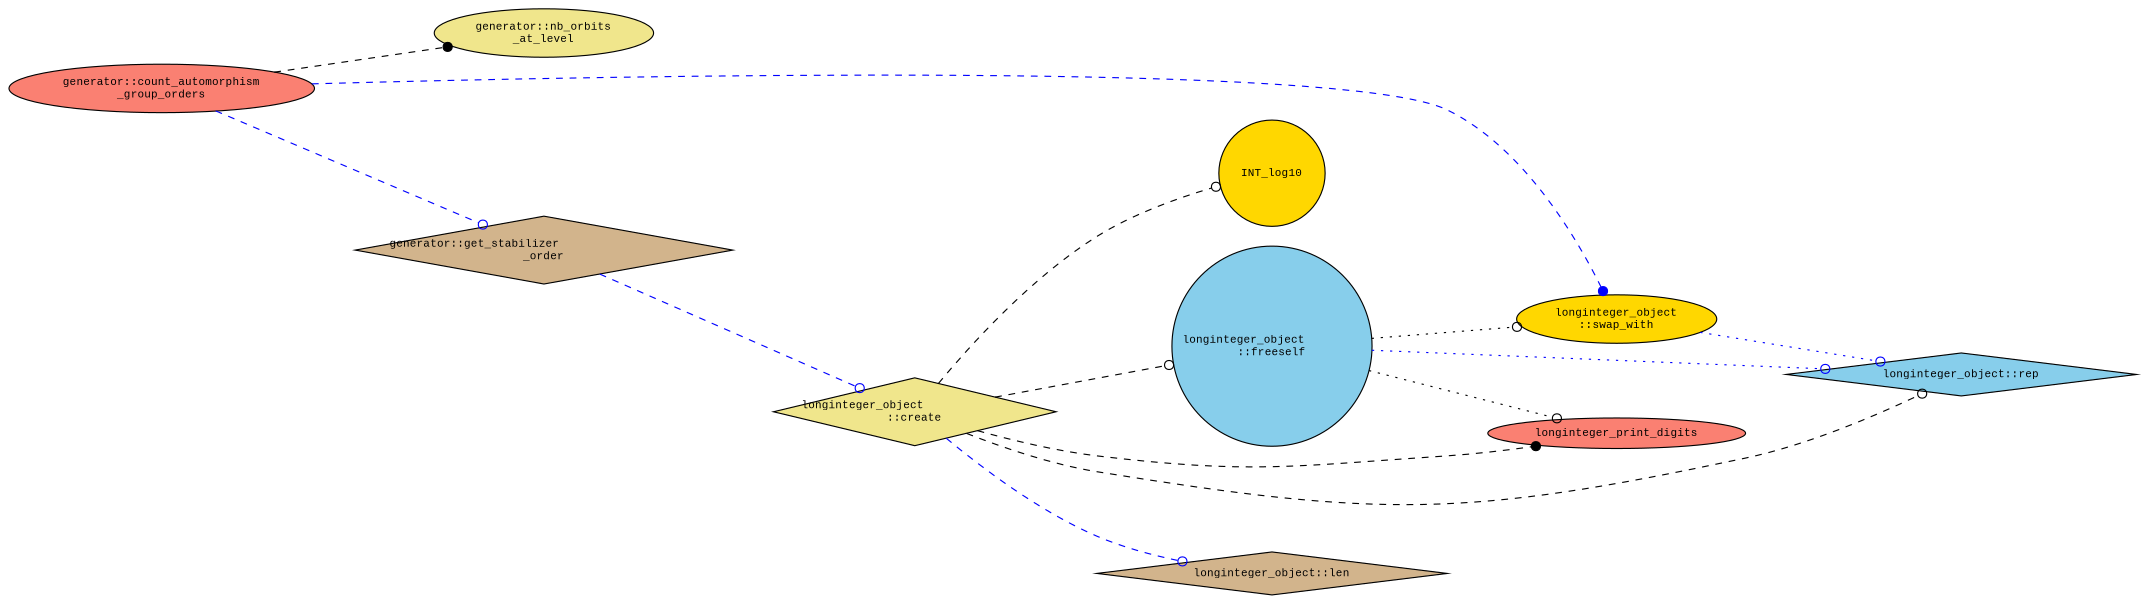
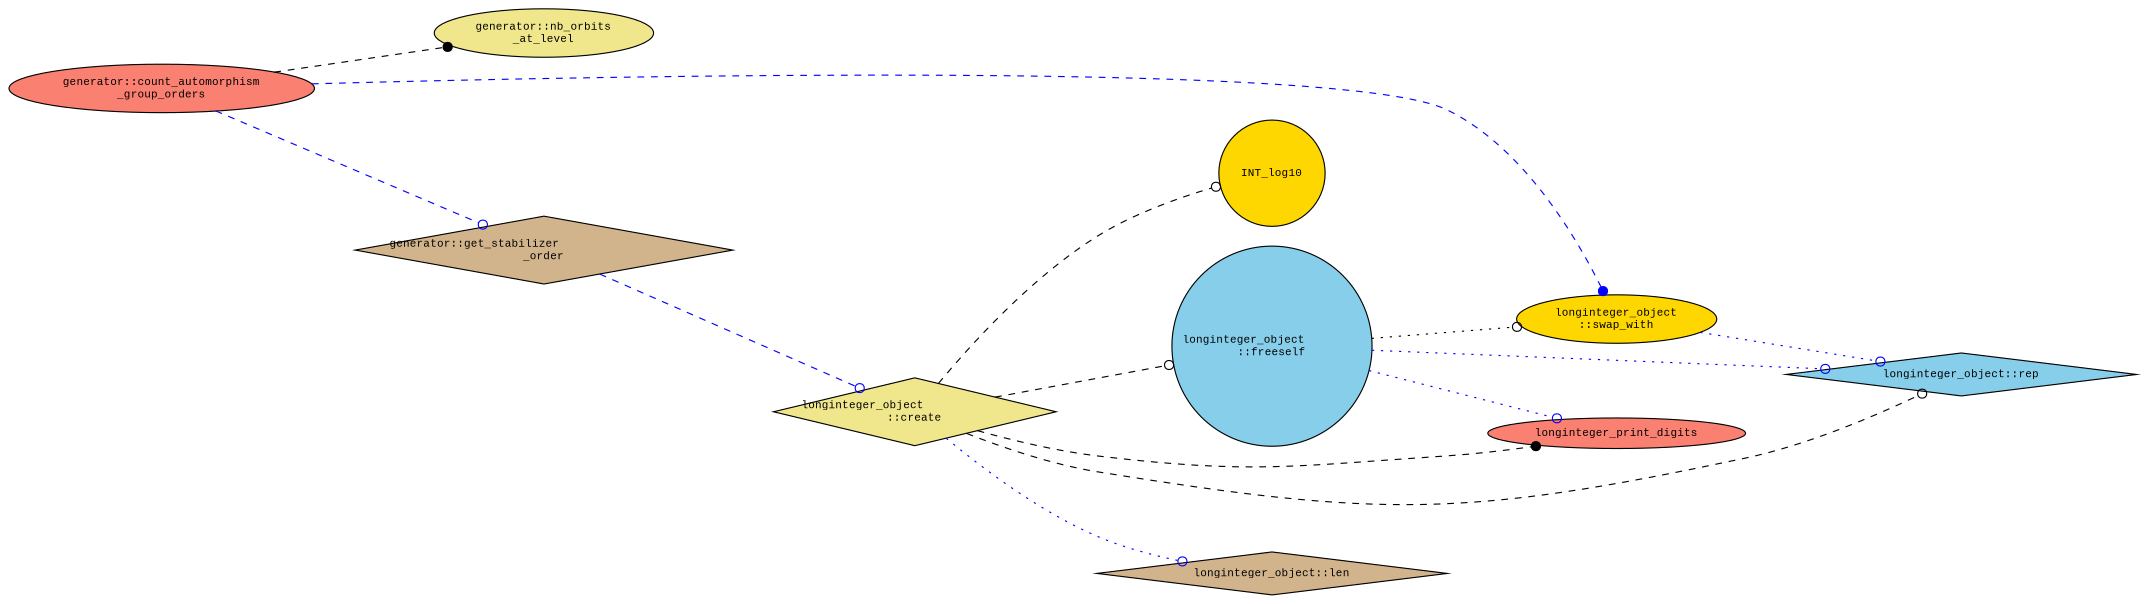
edge "longinteger_object ::freeself" -> "longinteger_print_digits": color black -> blue
edge "longinteger_object ::create" -> "longinteger_object::len": style dashed -> dotted
